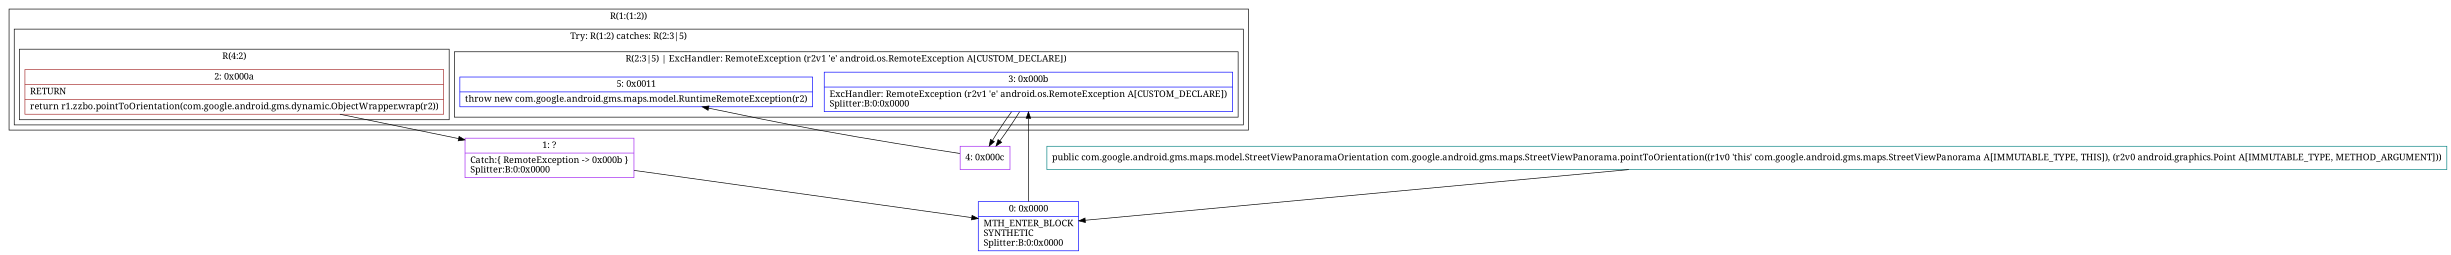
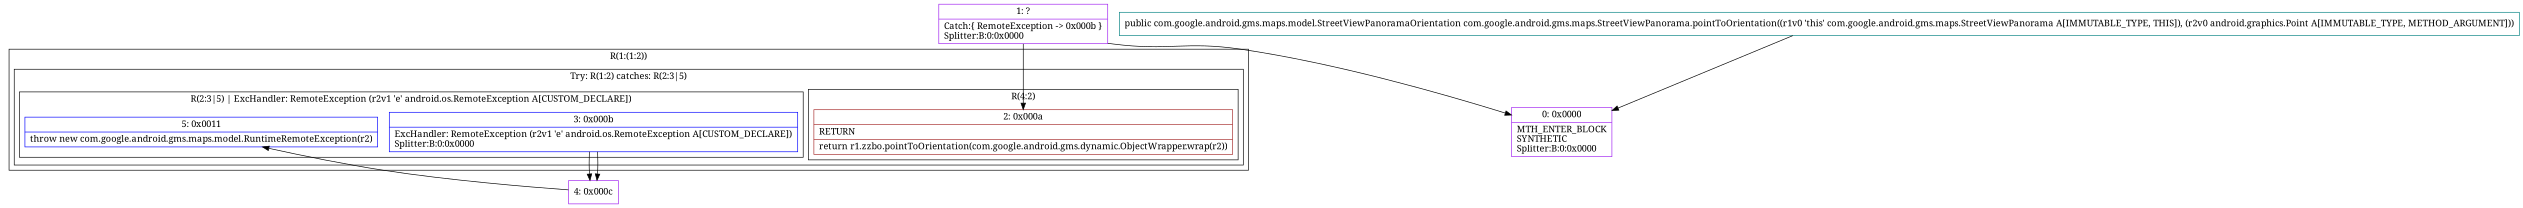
edge "2: 0x000a" -> "1: ?": reversed
edge "0: 0x0000" -> "3: 0x000b": removed
node "0: 0x0000": color blue -> purple
